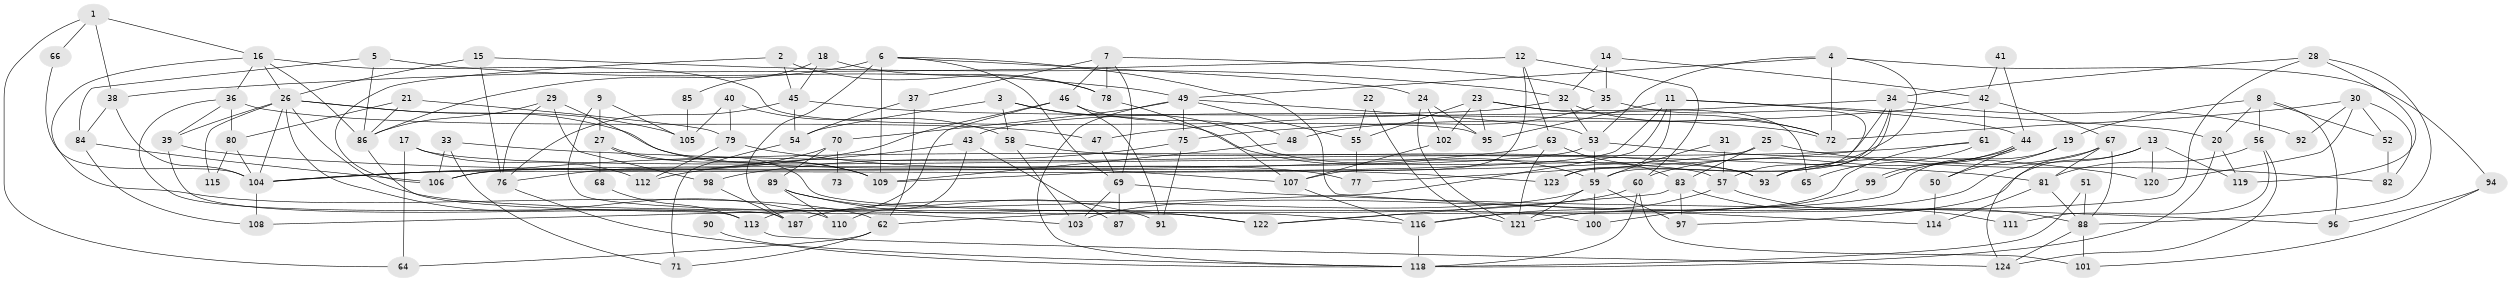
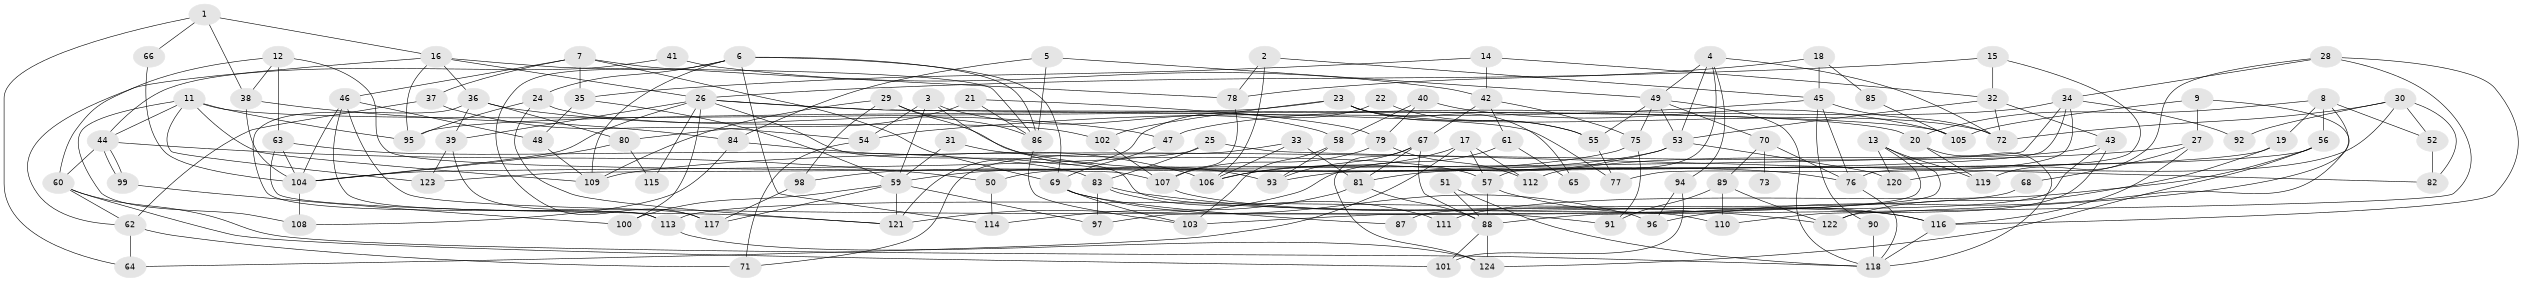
edge "61" -- "106": now "17" -- "106"
edge "45" -- "90": added
node "187": label "187" -> "117"
